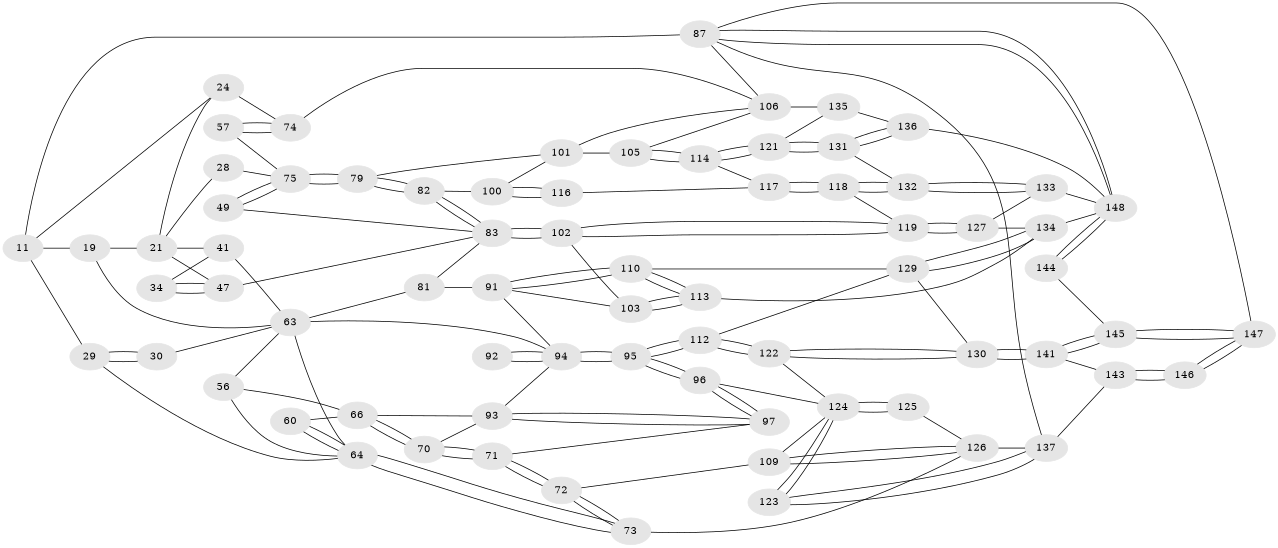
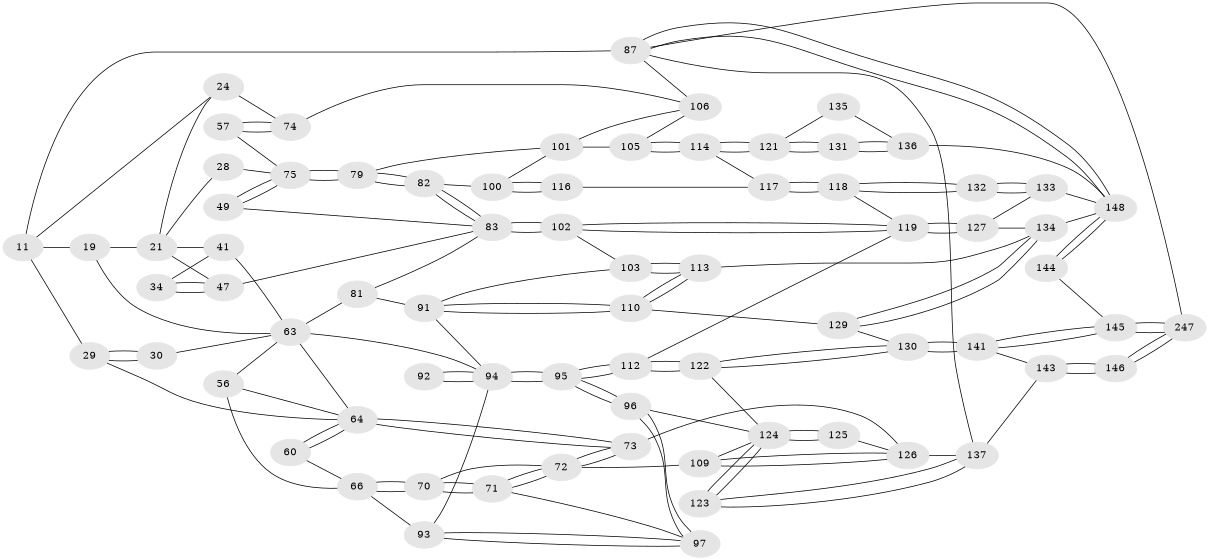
edge "106" -- "135": removed
edge "131" -- "132": removed
edge "129" -- "112": now "119" -- "112"
node "147": label "147" -> "247"
edge "93" -- "70": now "72" -- "70"
